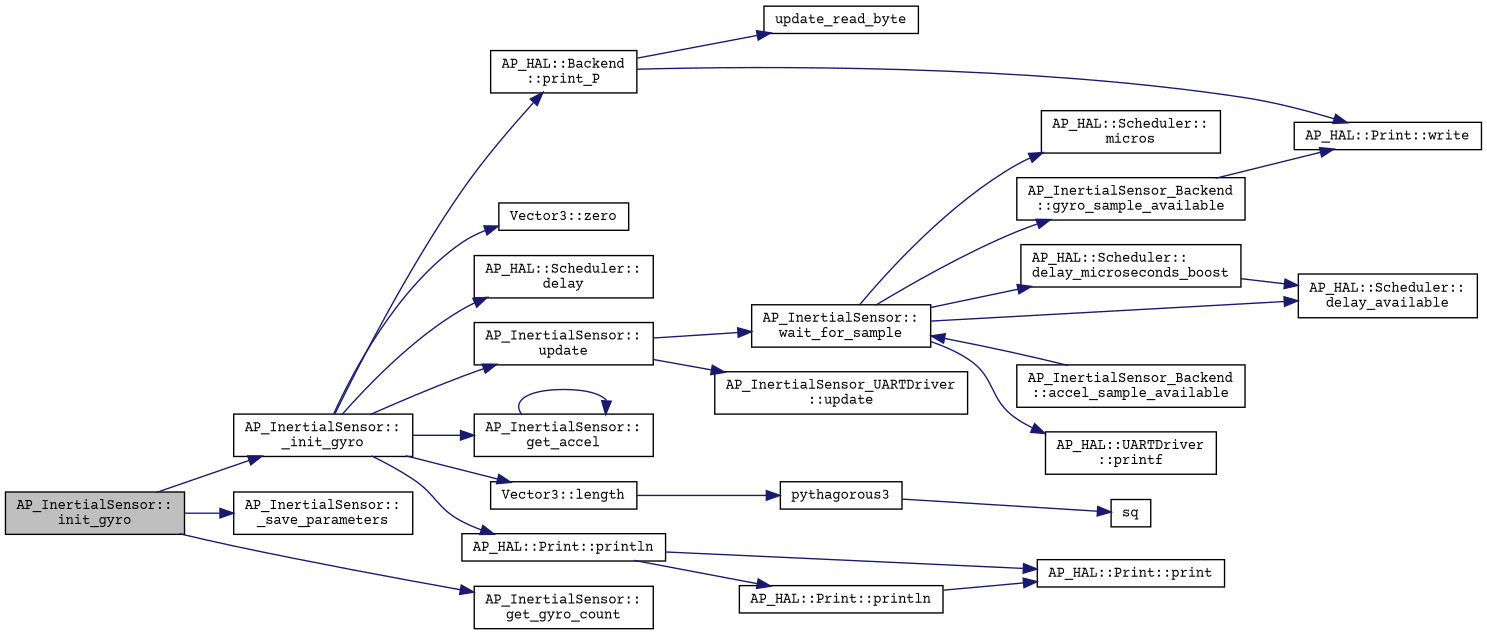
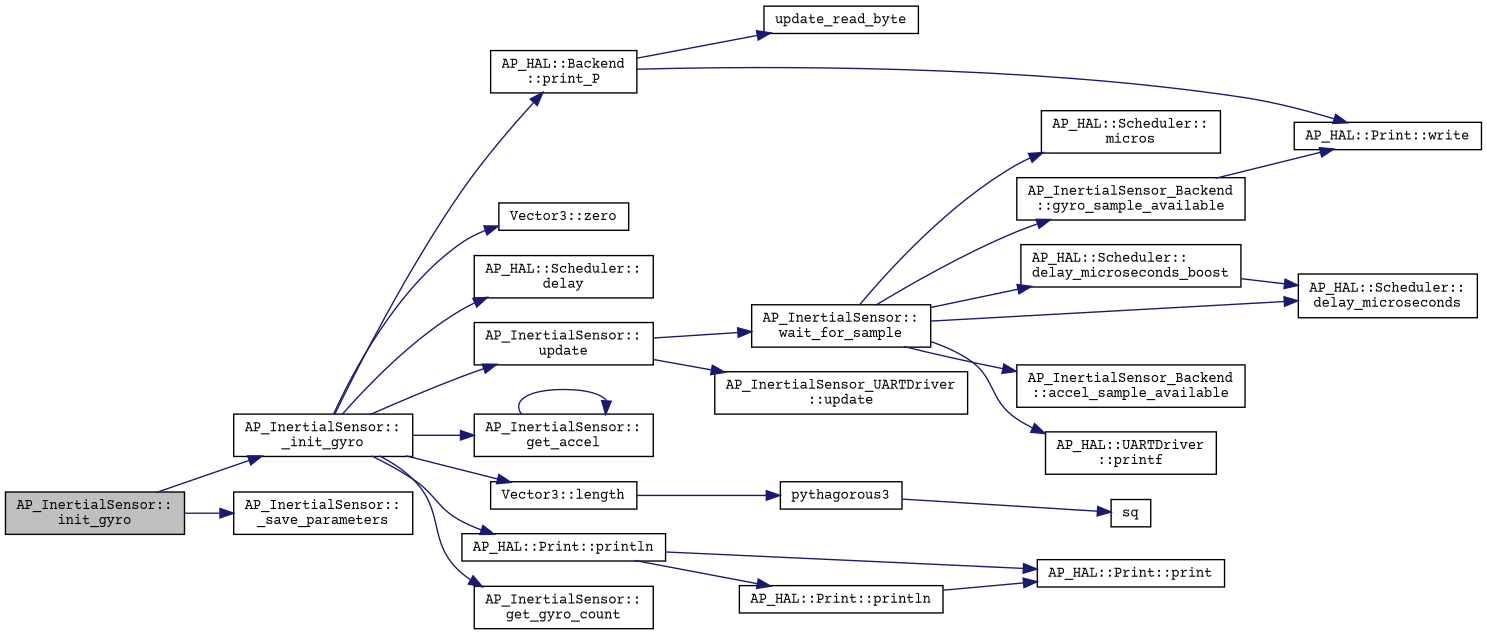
node "AP_HAL::Scheduler:: delay_available": label "AP_HAL::Scheduler:: delay_available" -> "AP_HAL::Scheduler:: delay_microseconds"
edge "AP_InertialSensor_Backend ::accel_sample_available" -> "AP_InertialSensor:: wait_for_sample": reversed
edge "AP_InertialSensor:: init_gyro" -> "AP_InertialSensor:: get_gyro_count": now "AP_InertialSensor:: _init_gyro" -> "AP_InertialSensor:: get_gyro_count"
